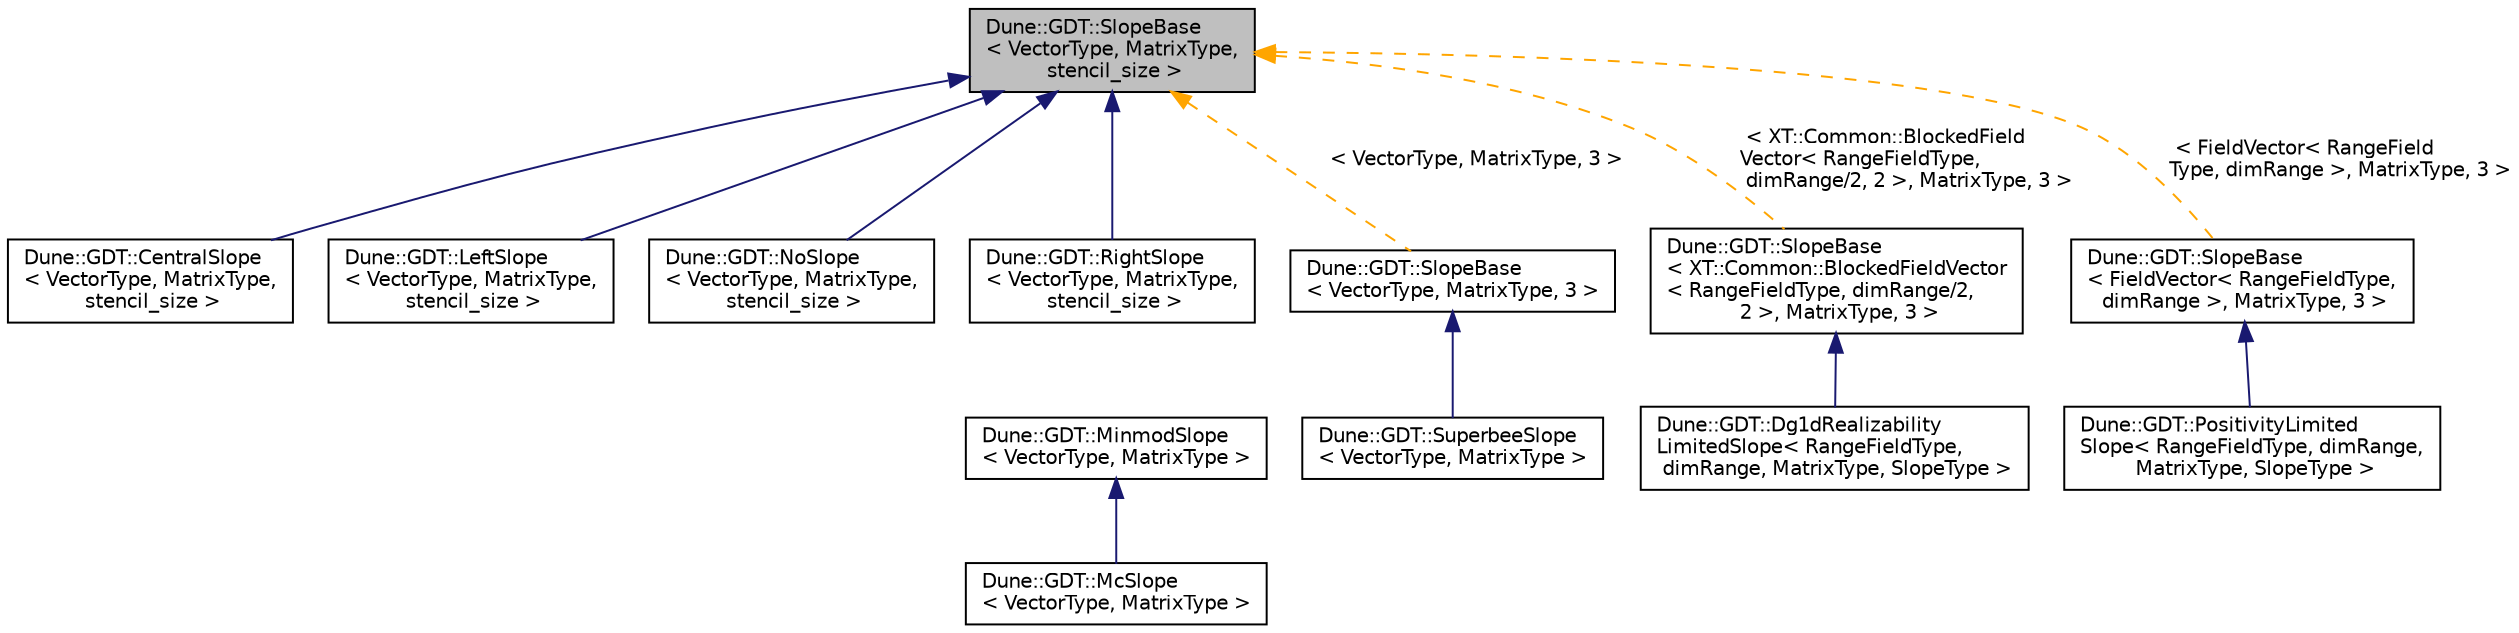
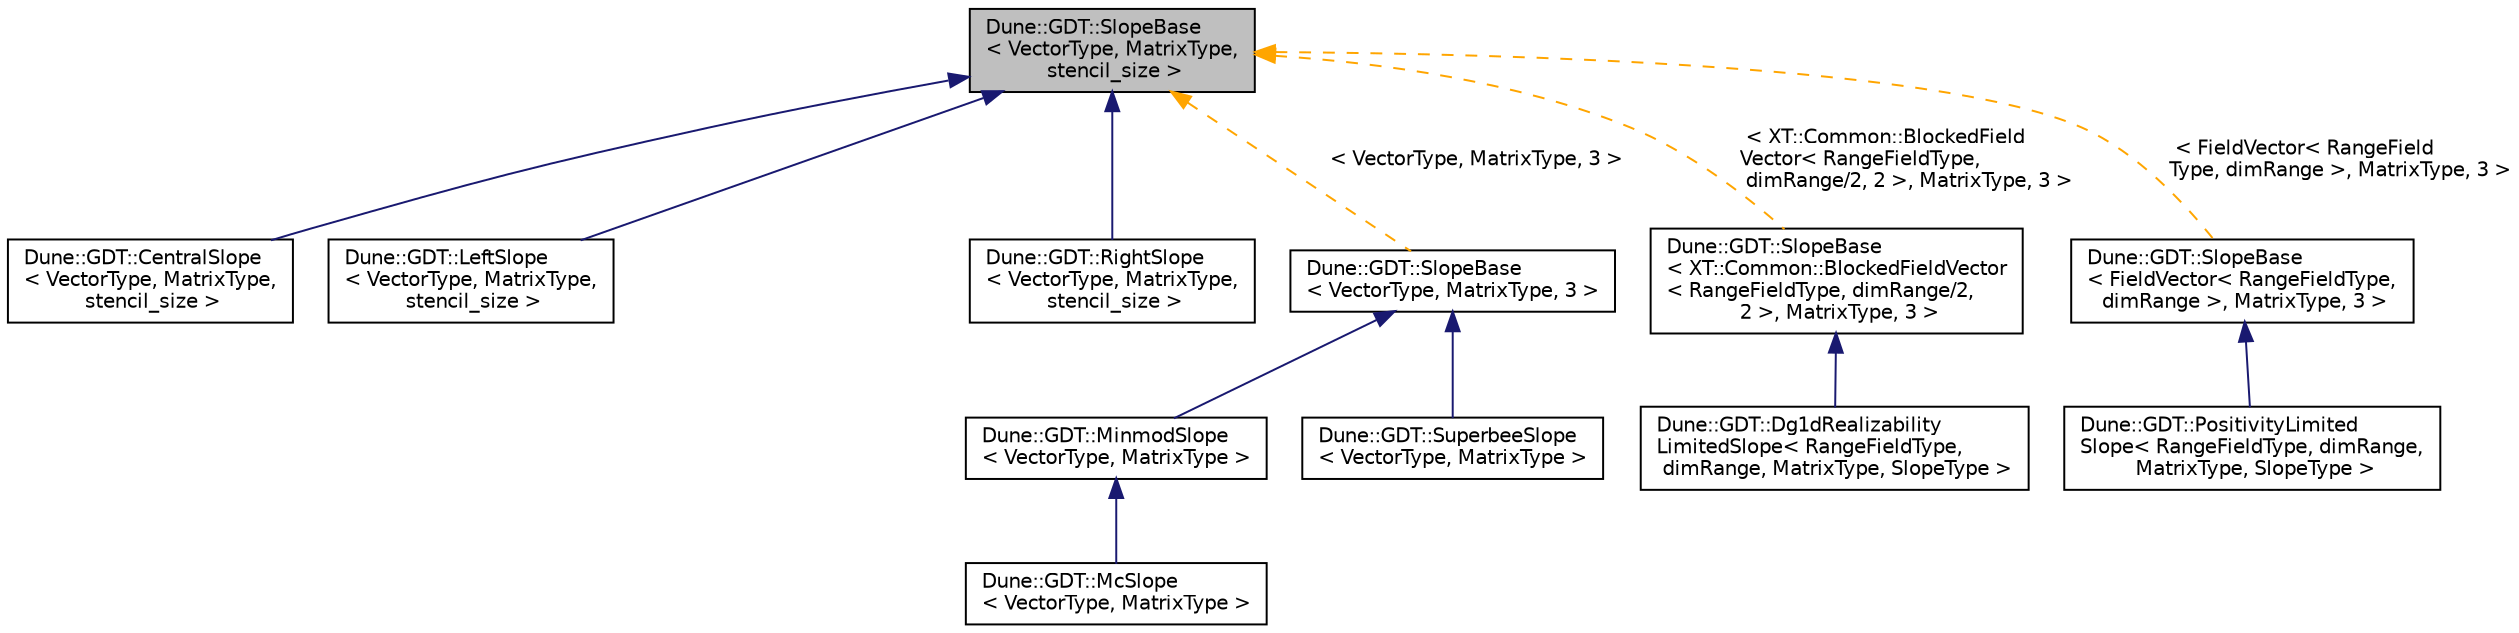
node "Dune::GDT::NoSlope < VectorType, MatrixType, stencil_size >": removed
edge "Dune::GDT::MinmodSlope < VectorType, MatrixType >" -> "Dune::GDT::SlopeBase < VectorType, MatrixType, 3 >": added
